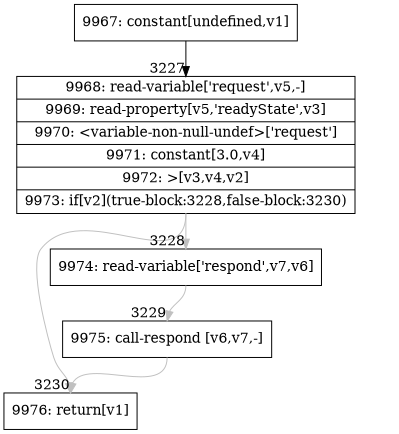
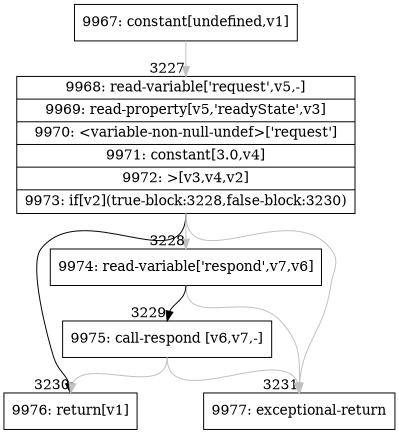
edge "9967: constant[undefined,v1]" -> "9968: read-variable['request',v5,-]": color black -> gray
edge "9968: read-variable['request',v5,-]" -> "9976: return[v1]": color gray -> black
edge "9974: read-variable['respond',v7,v6]" -> "9975: call-respond [v6,v7,-]": color gray -> black
node "9977: exceptional-return": added
